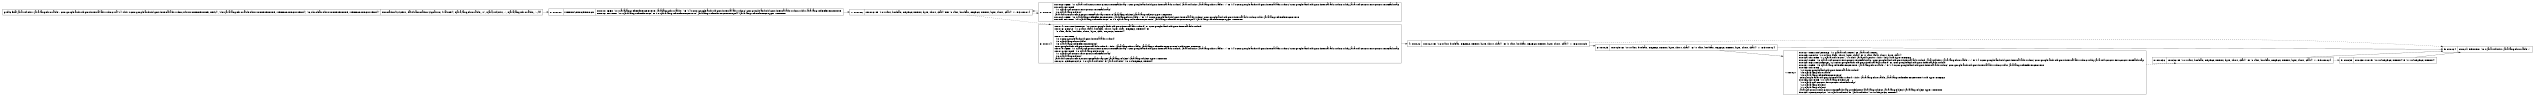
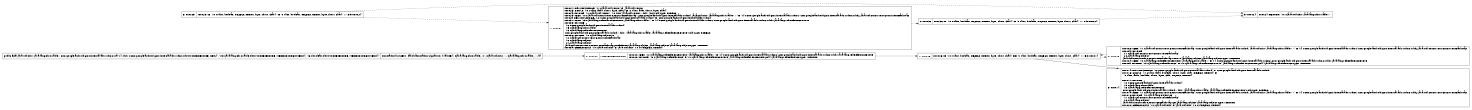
node "0: 0x0000": text "MTH_INSTANCE_BLOCK" -> "MTH_ENTER_BLOCK"
edge "1: 0x0006" -> "3: 0x0014": style dashed -> solid
node "4: 0x0022": removed
edge "6: 0x0025" -> "5: 0x0024": style solid -> dashed
edge "6: 0x0025" -> "7: 0x0027": style solid -> dashed
edge "8: 0x003c" -> "5: 0x0024": style solid -> dashed
node "9: 0x003e": removed
